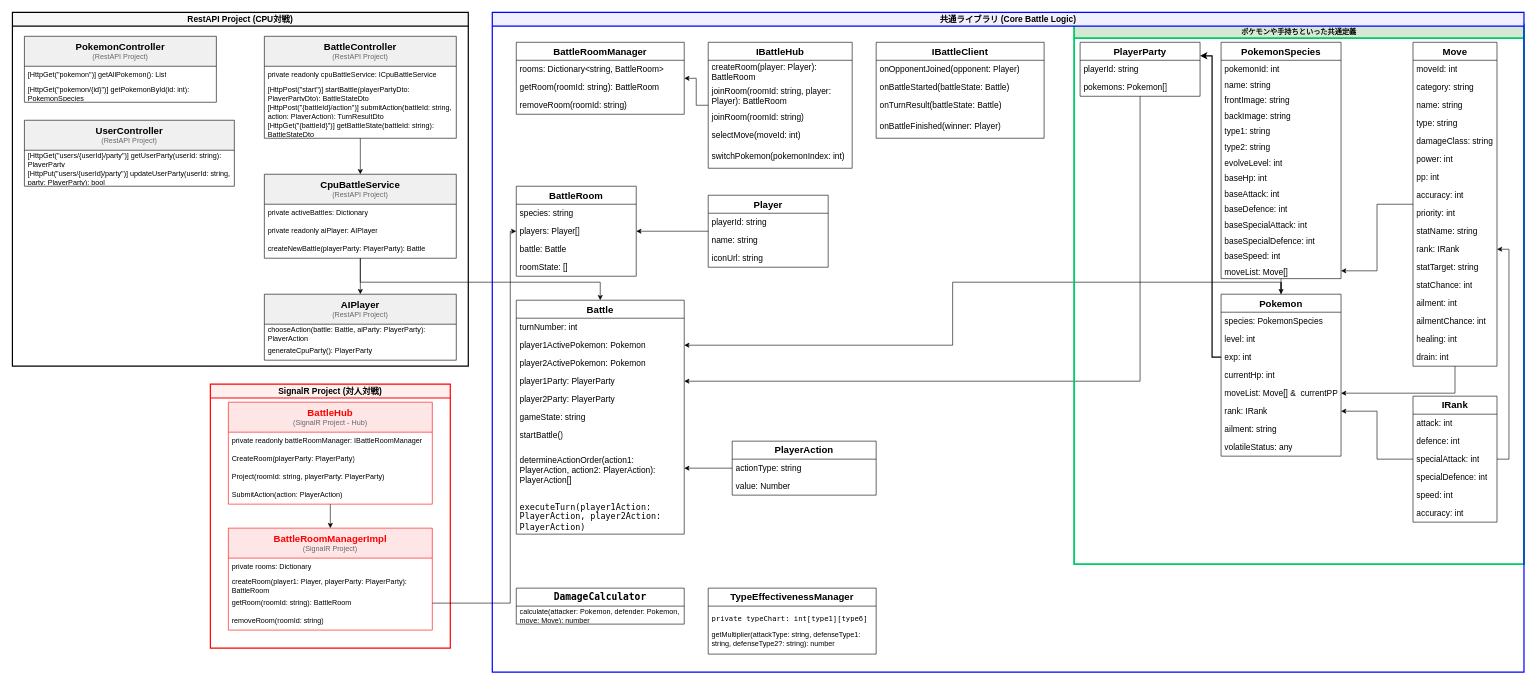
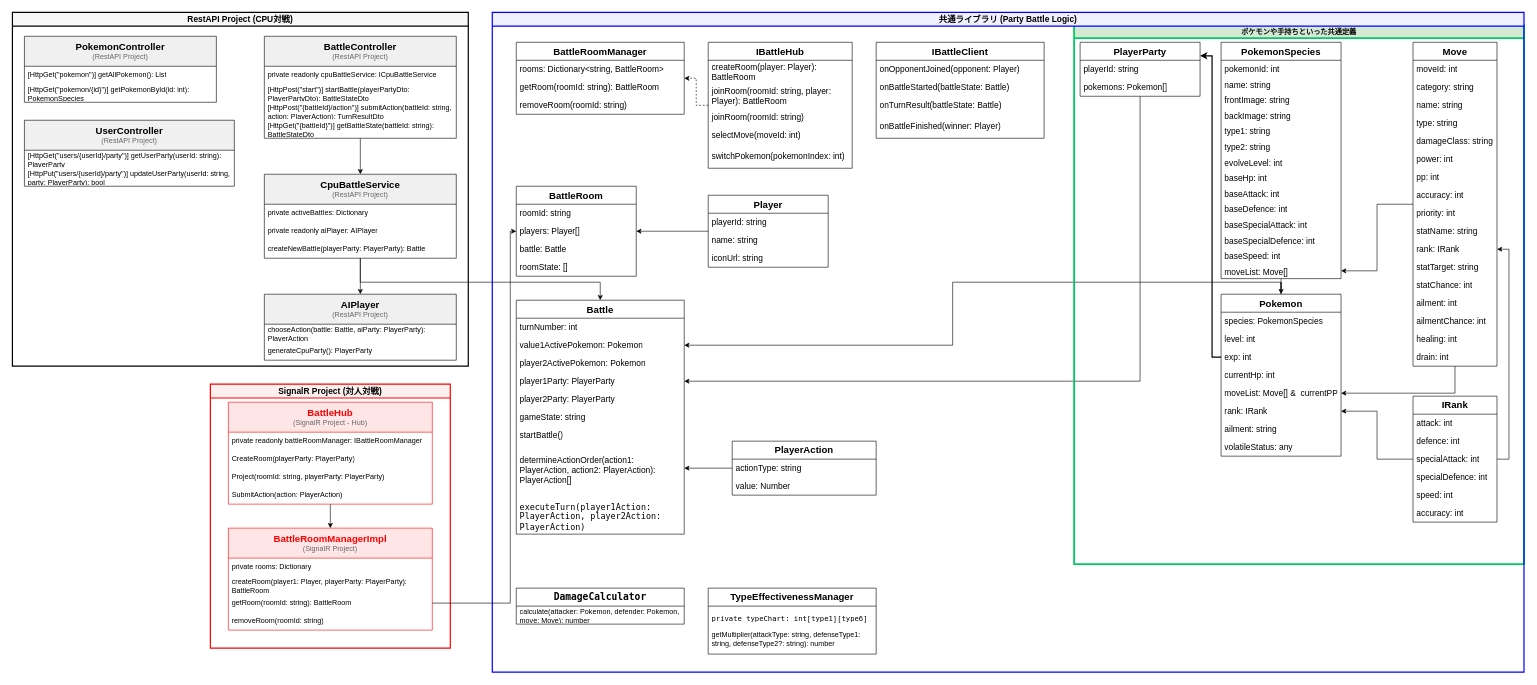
node "共通ライブラリ (Core Battle Logic)": label "共通ライブラリ (Core Battle Logic)" -> "共通ライブラリ (Party Battle Logic)"
edge "IBattleHub" -> "BattleRoomManager": style solid -> dashed
node "species: string": label "species: string" -> "roomId: string"
node "player1ActivePokemon: Pokemon": label "player1ActivePokemon: Pokemon" -> "value1ActivePokemon: Pokemon"
